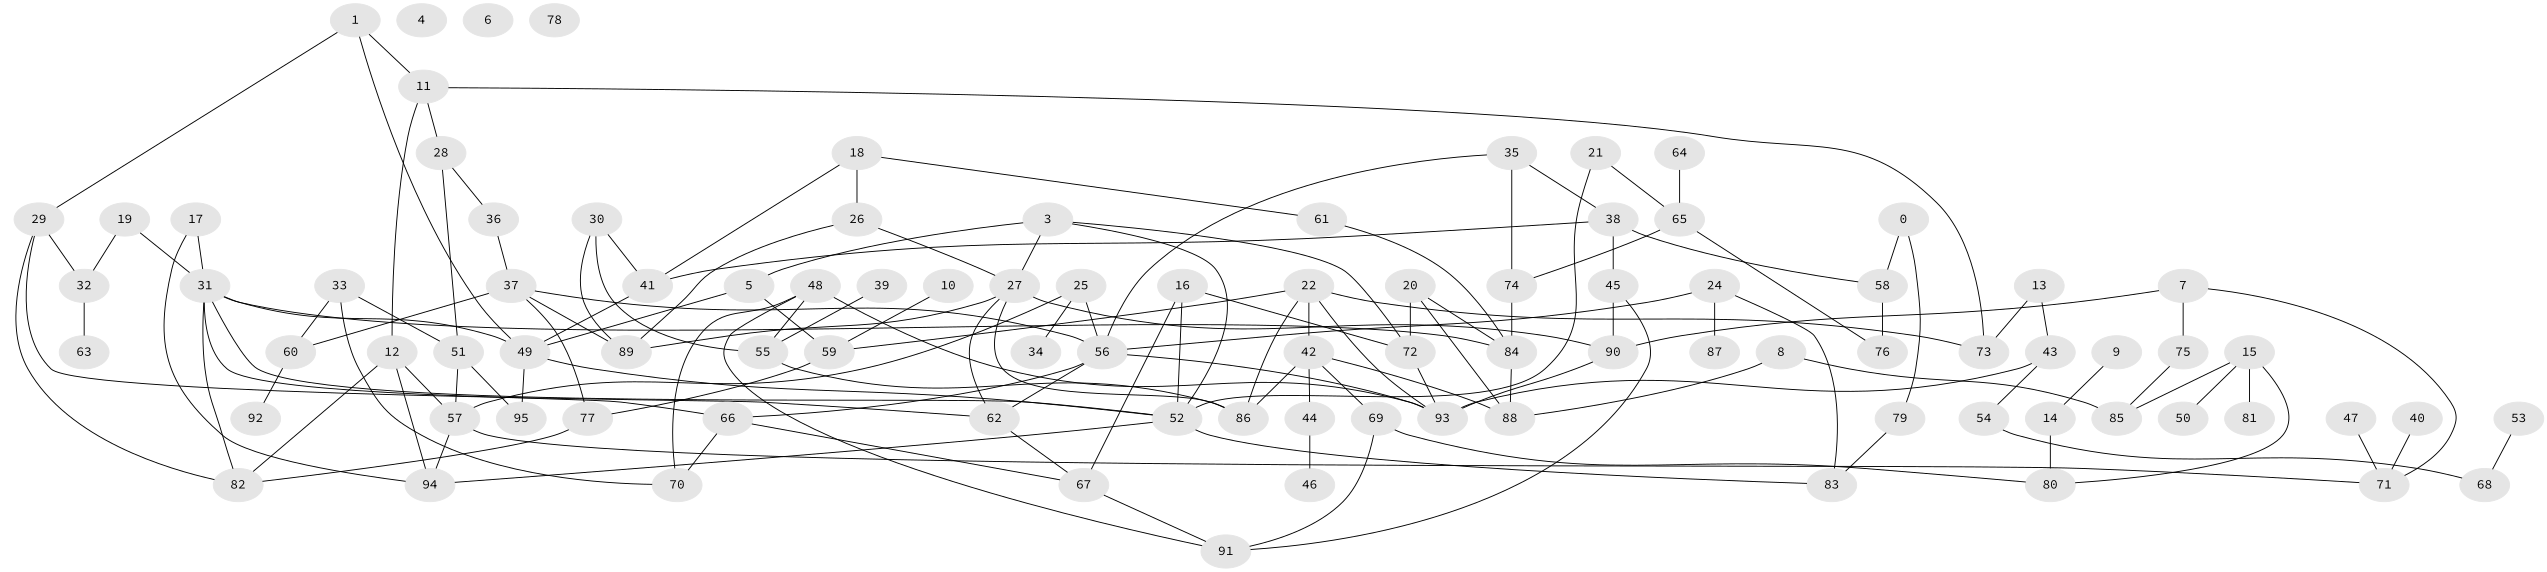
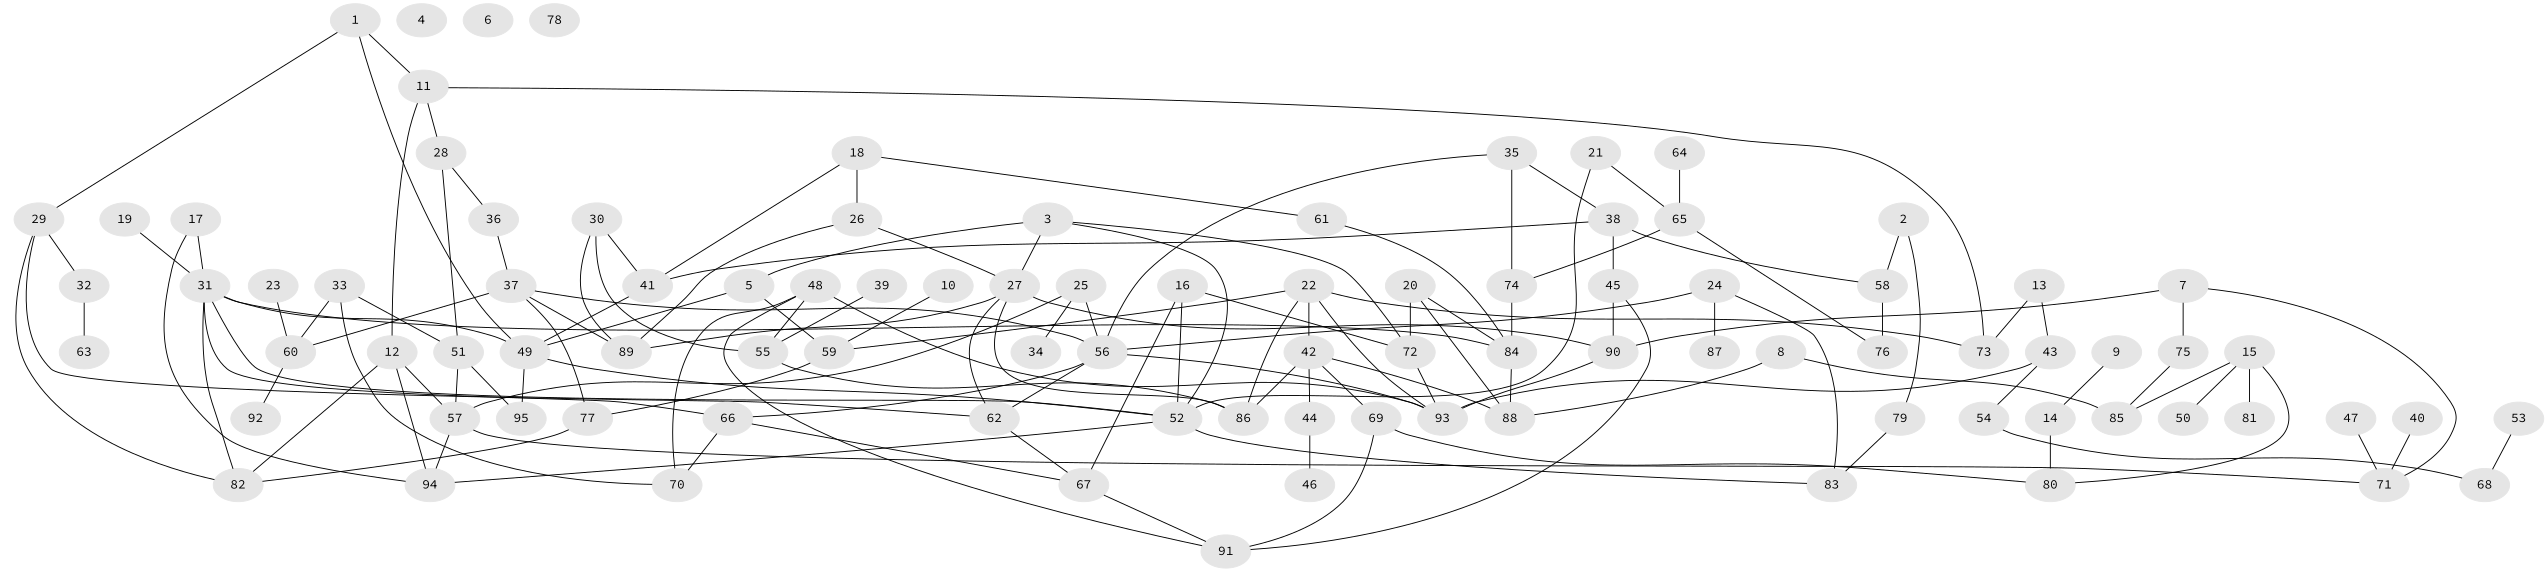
node "0": label "0" -> "2"
edge "19" -- "32": removed
node "23": added
